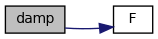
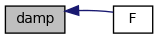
edge "damp" -> "F": reversed
